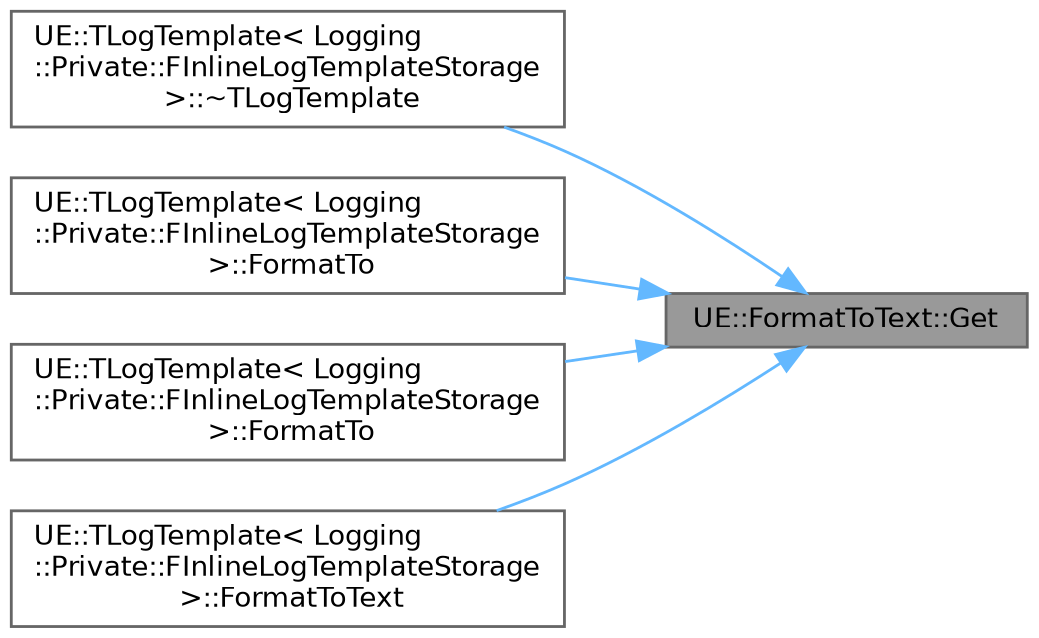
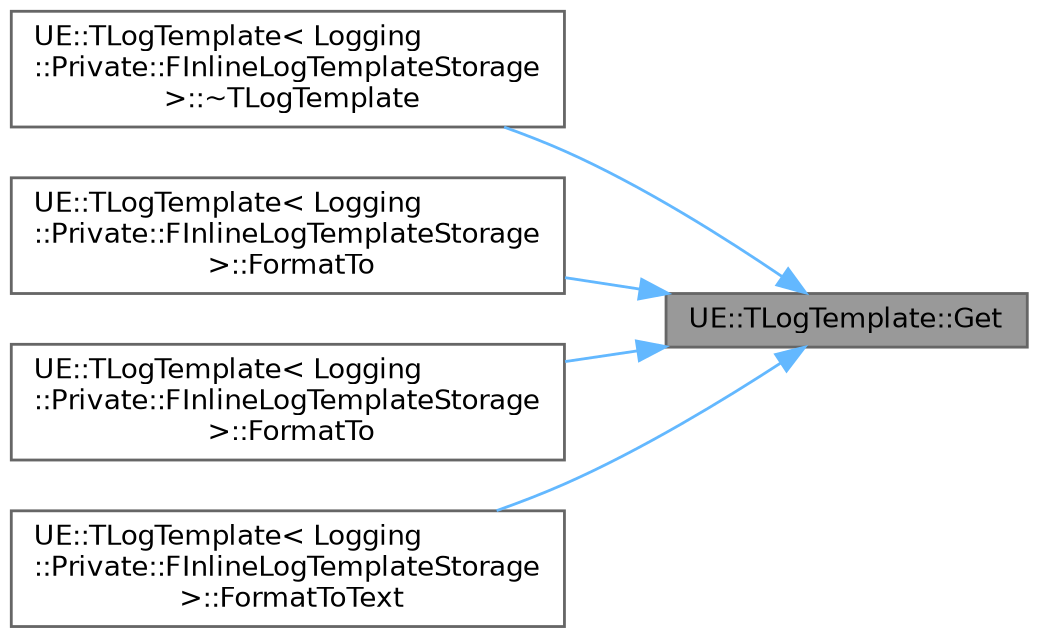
node "UE::FormatToText::Get": label "UE::FormatToText::Get" -> "UE::TLogTemplate::Get"
